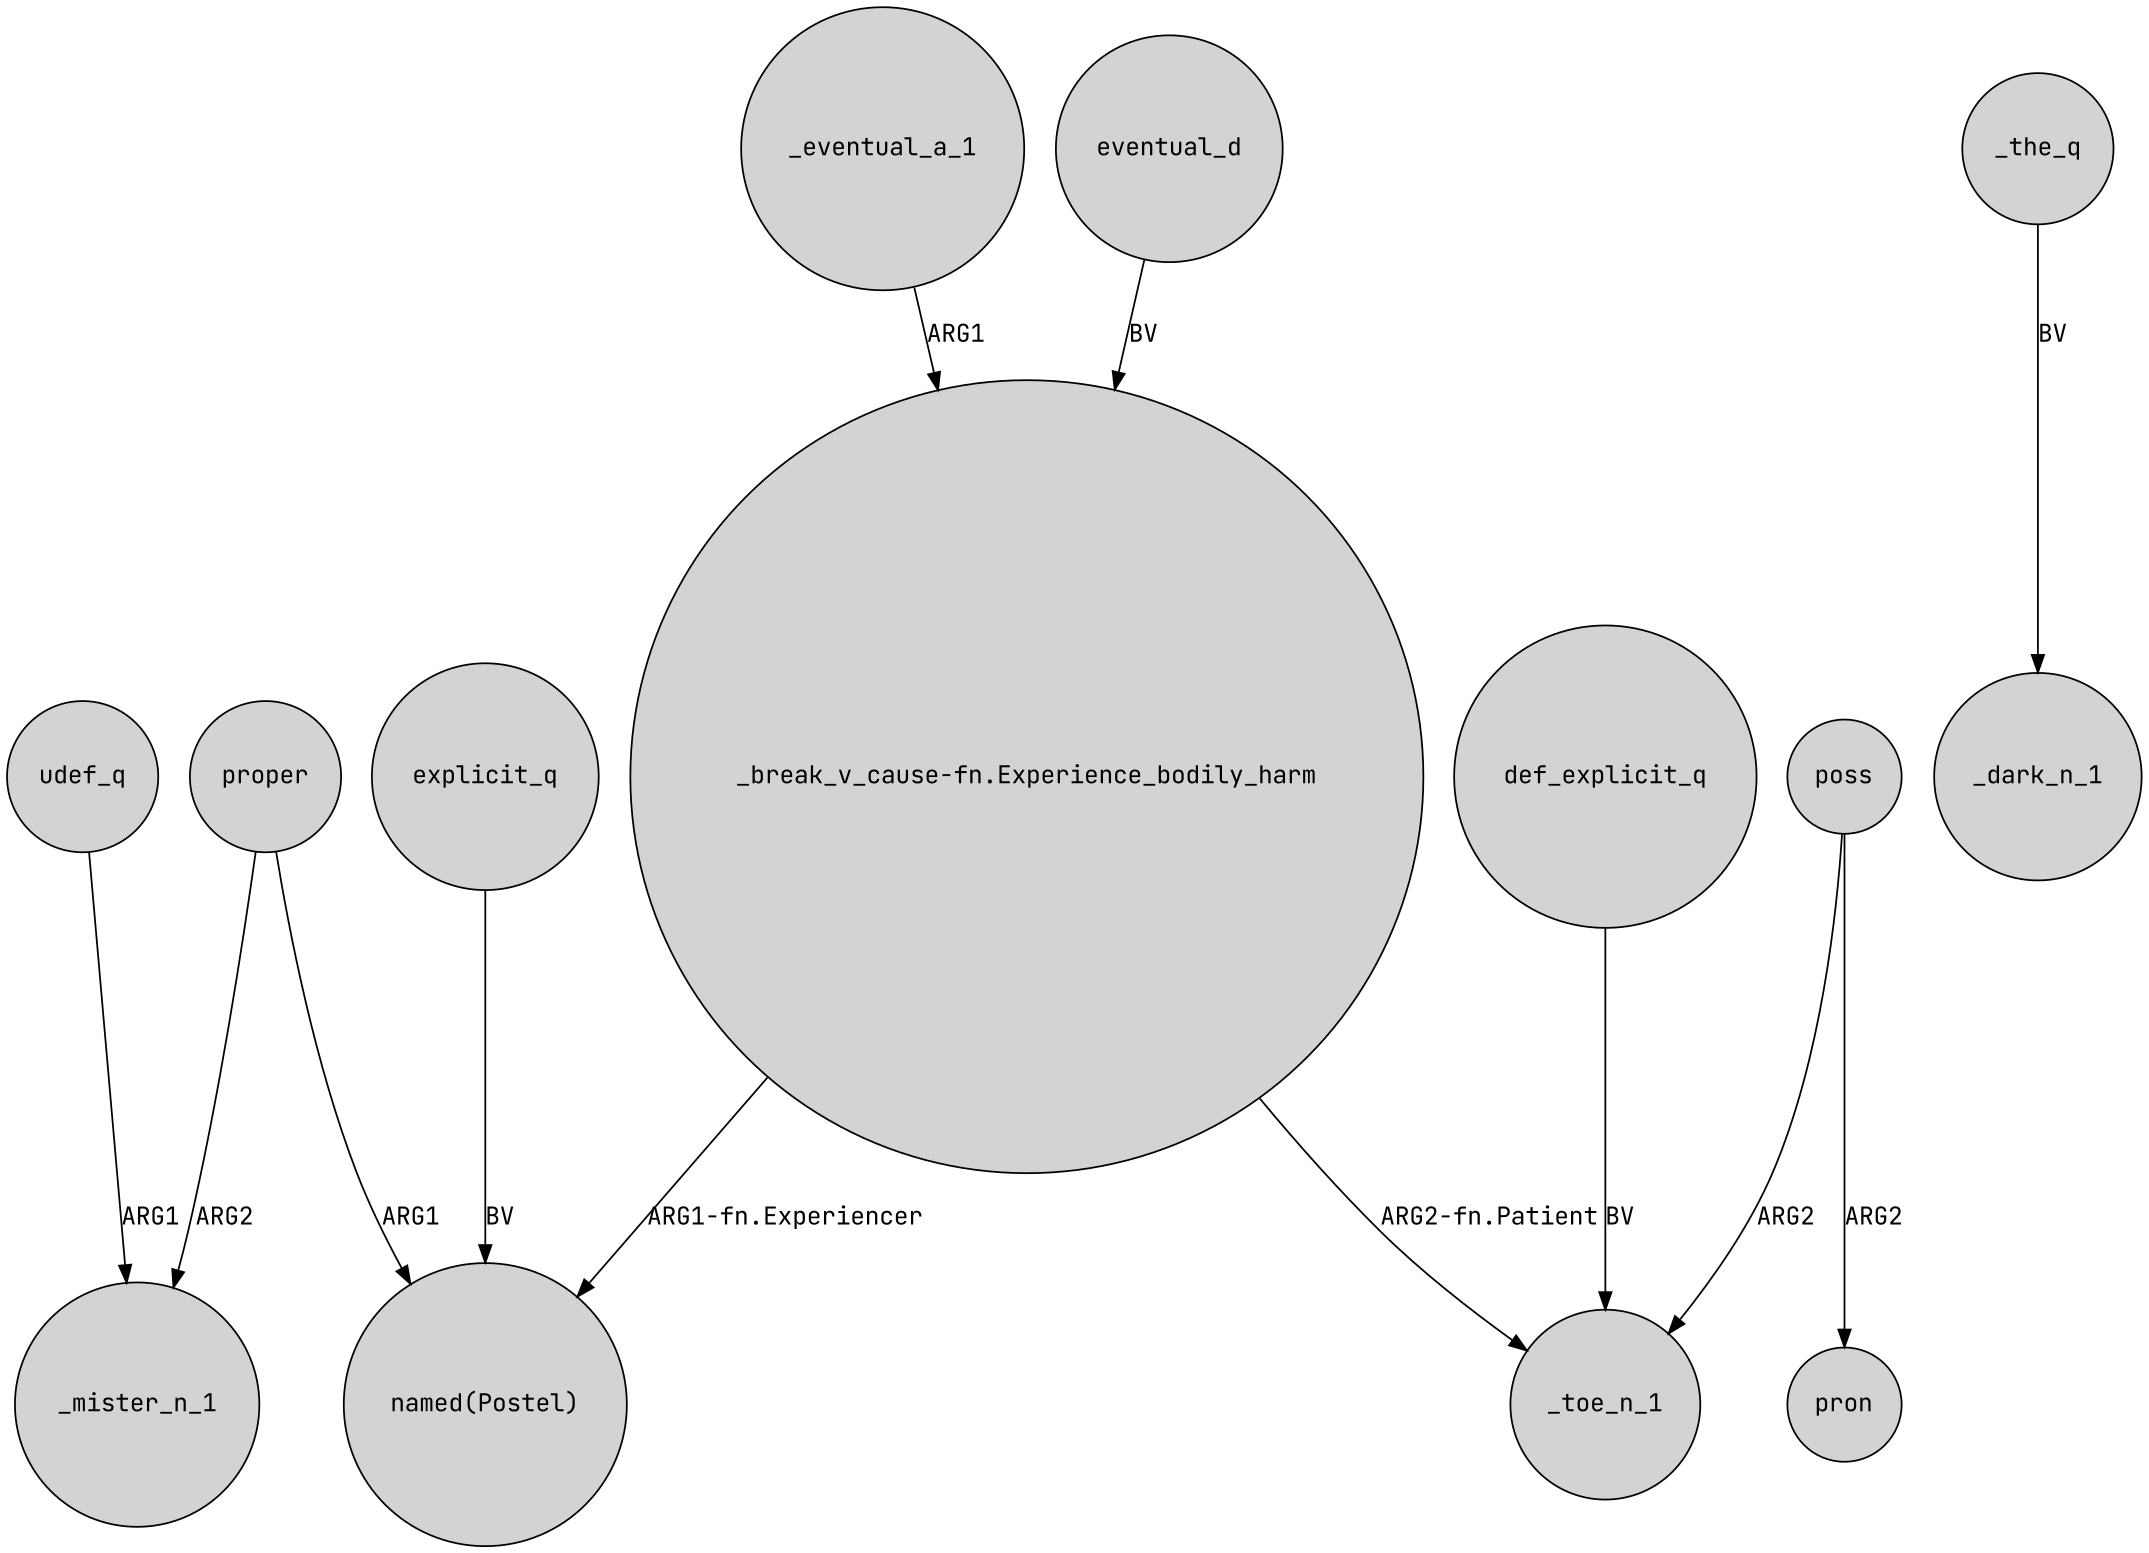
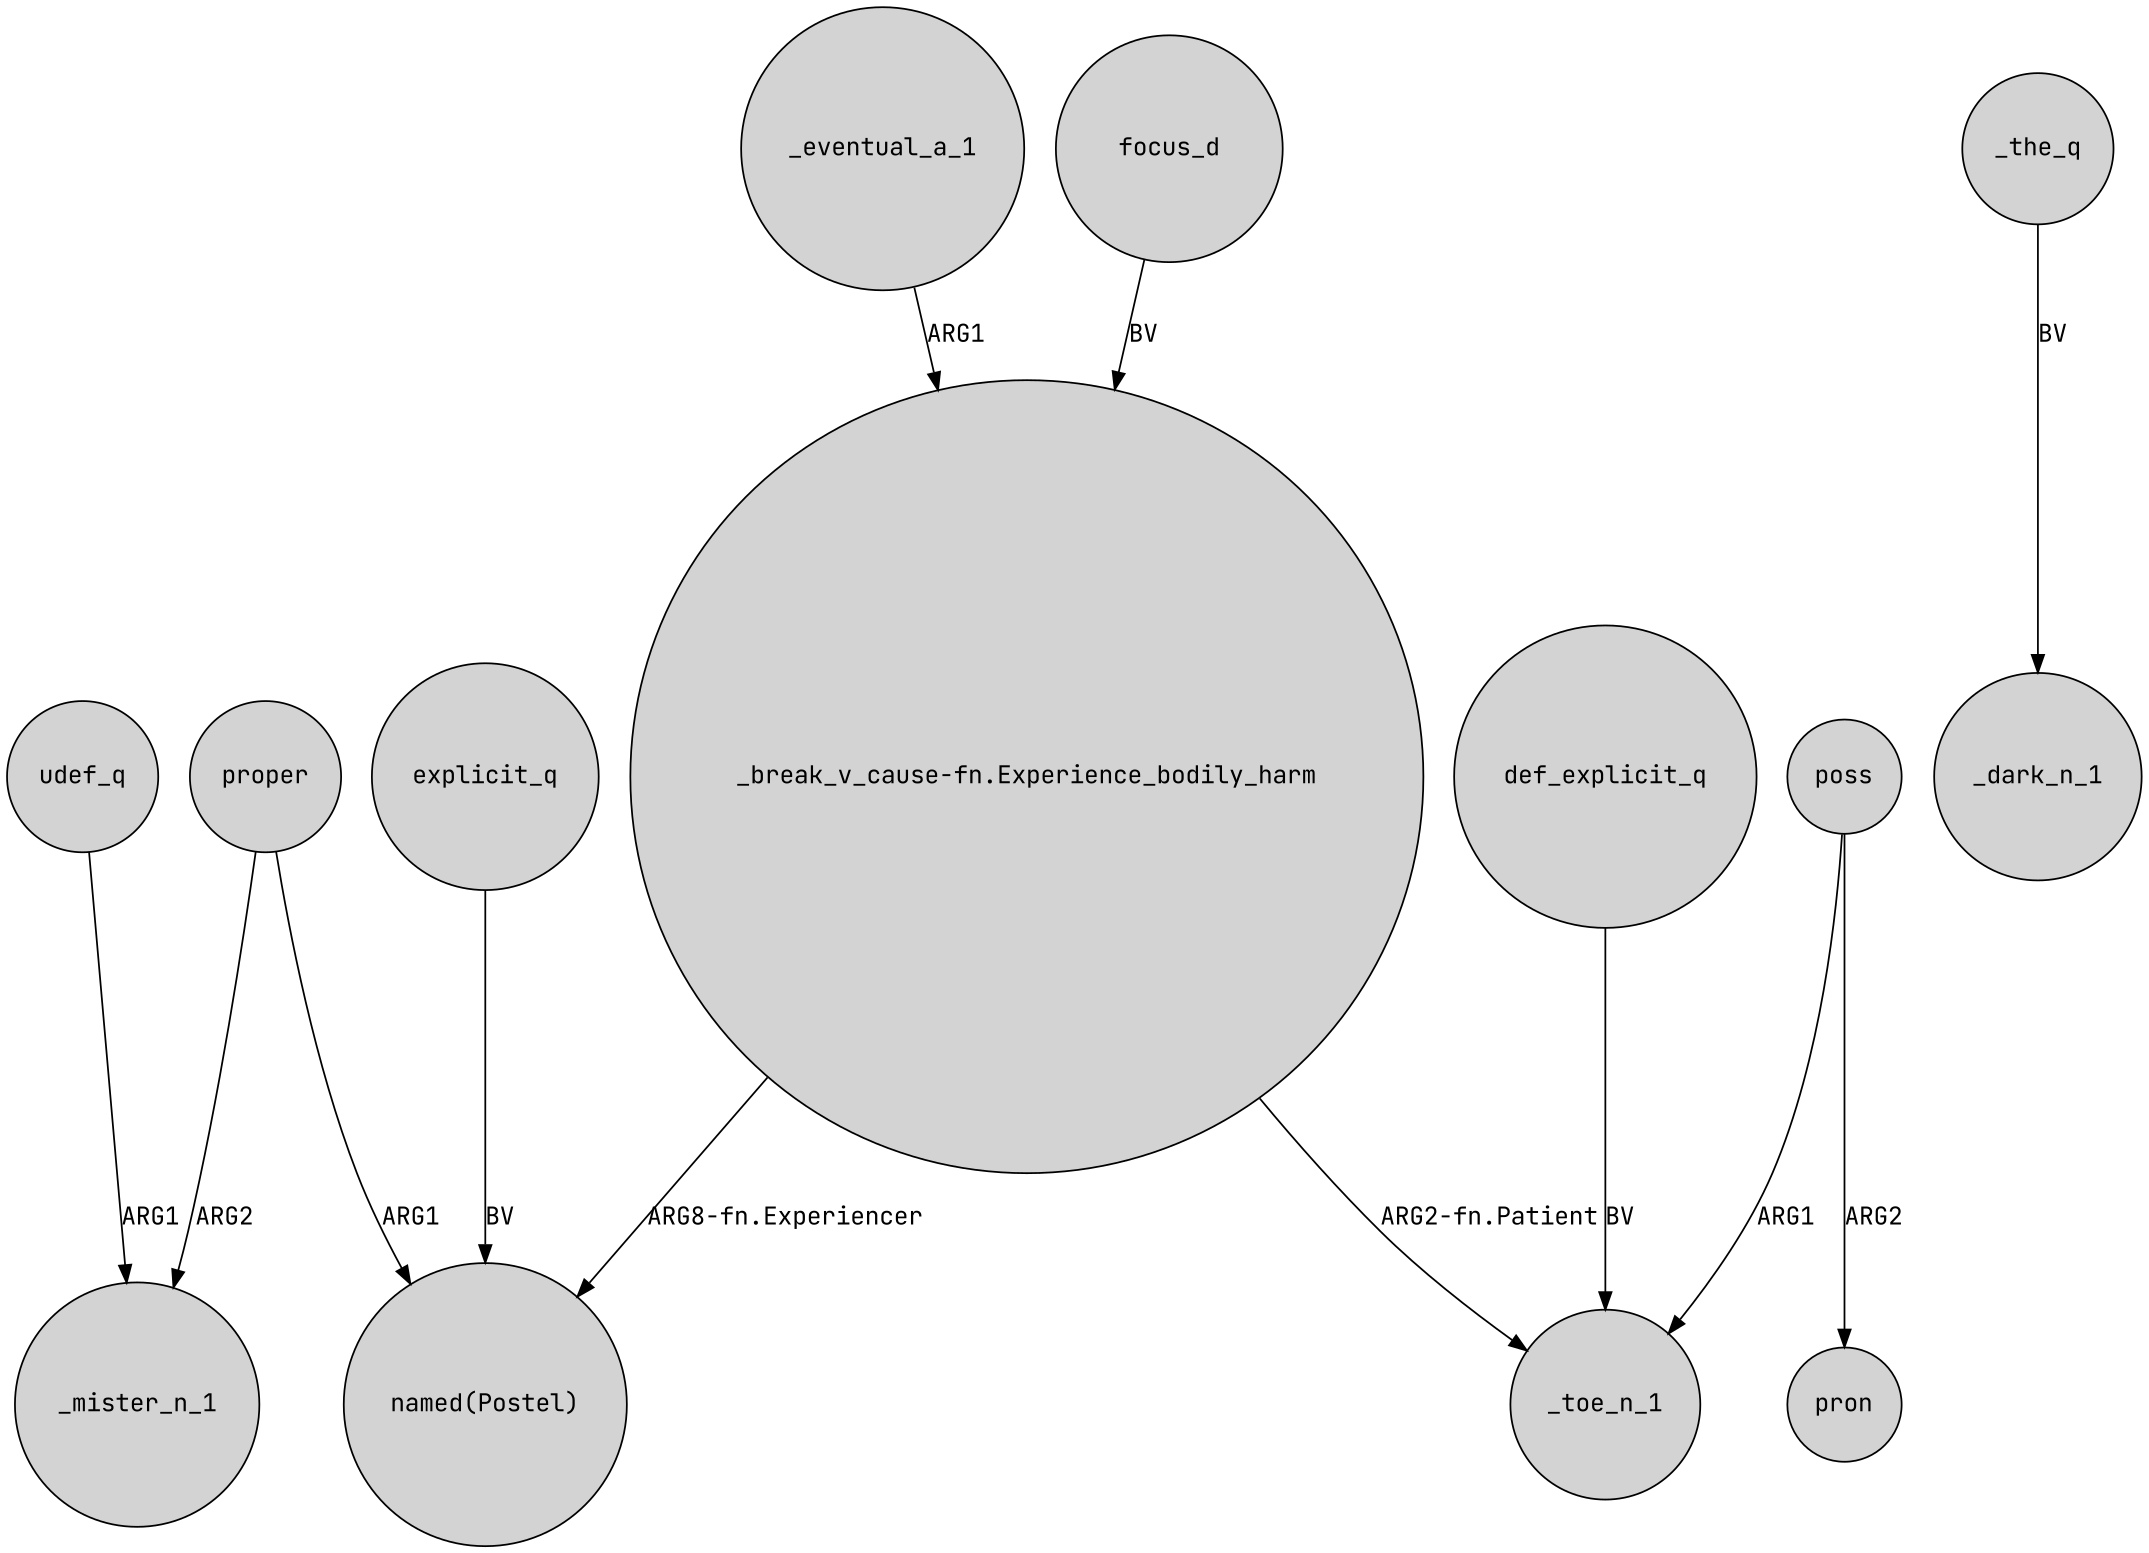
node "eventual_d": label "eventual_d" -> "focus_d"
edge "_break_v_cause-fn.Experience_bodily_harm" -> "named(Postel)": label "ARG1-fn.Experiencer" -> "ARG8-fn.Experiencer"
edge "poss" -> "_toe_n_1": label "ARG2" -> "ARG1"
